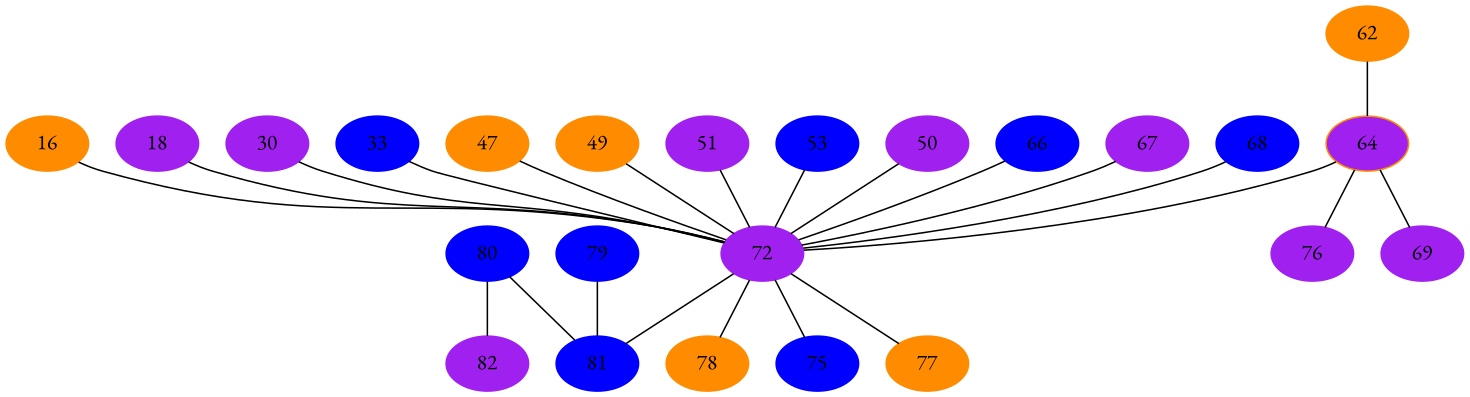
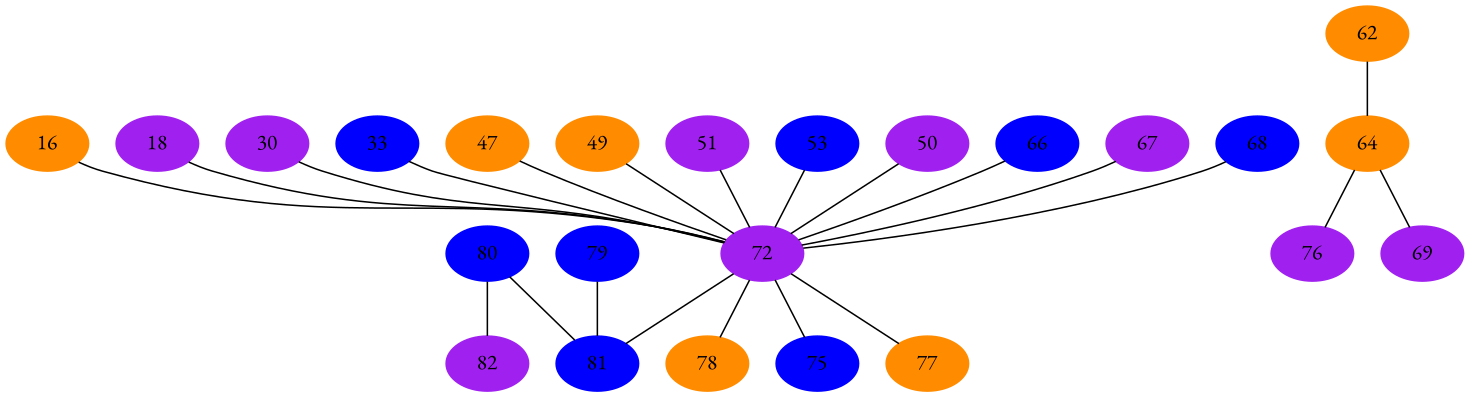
node "64": fillcolor purple -> darkorange
edge "64" -- "72": removed
